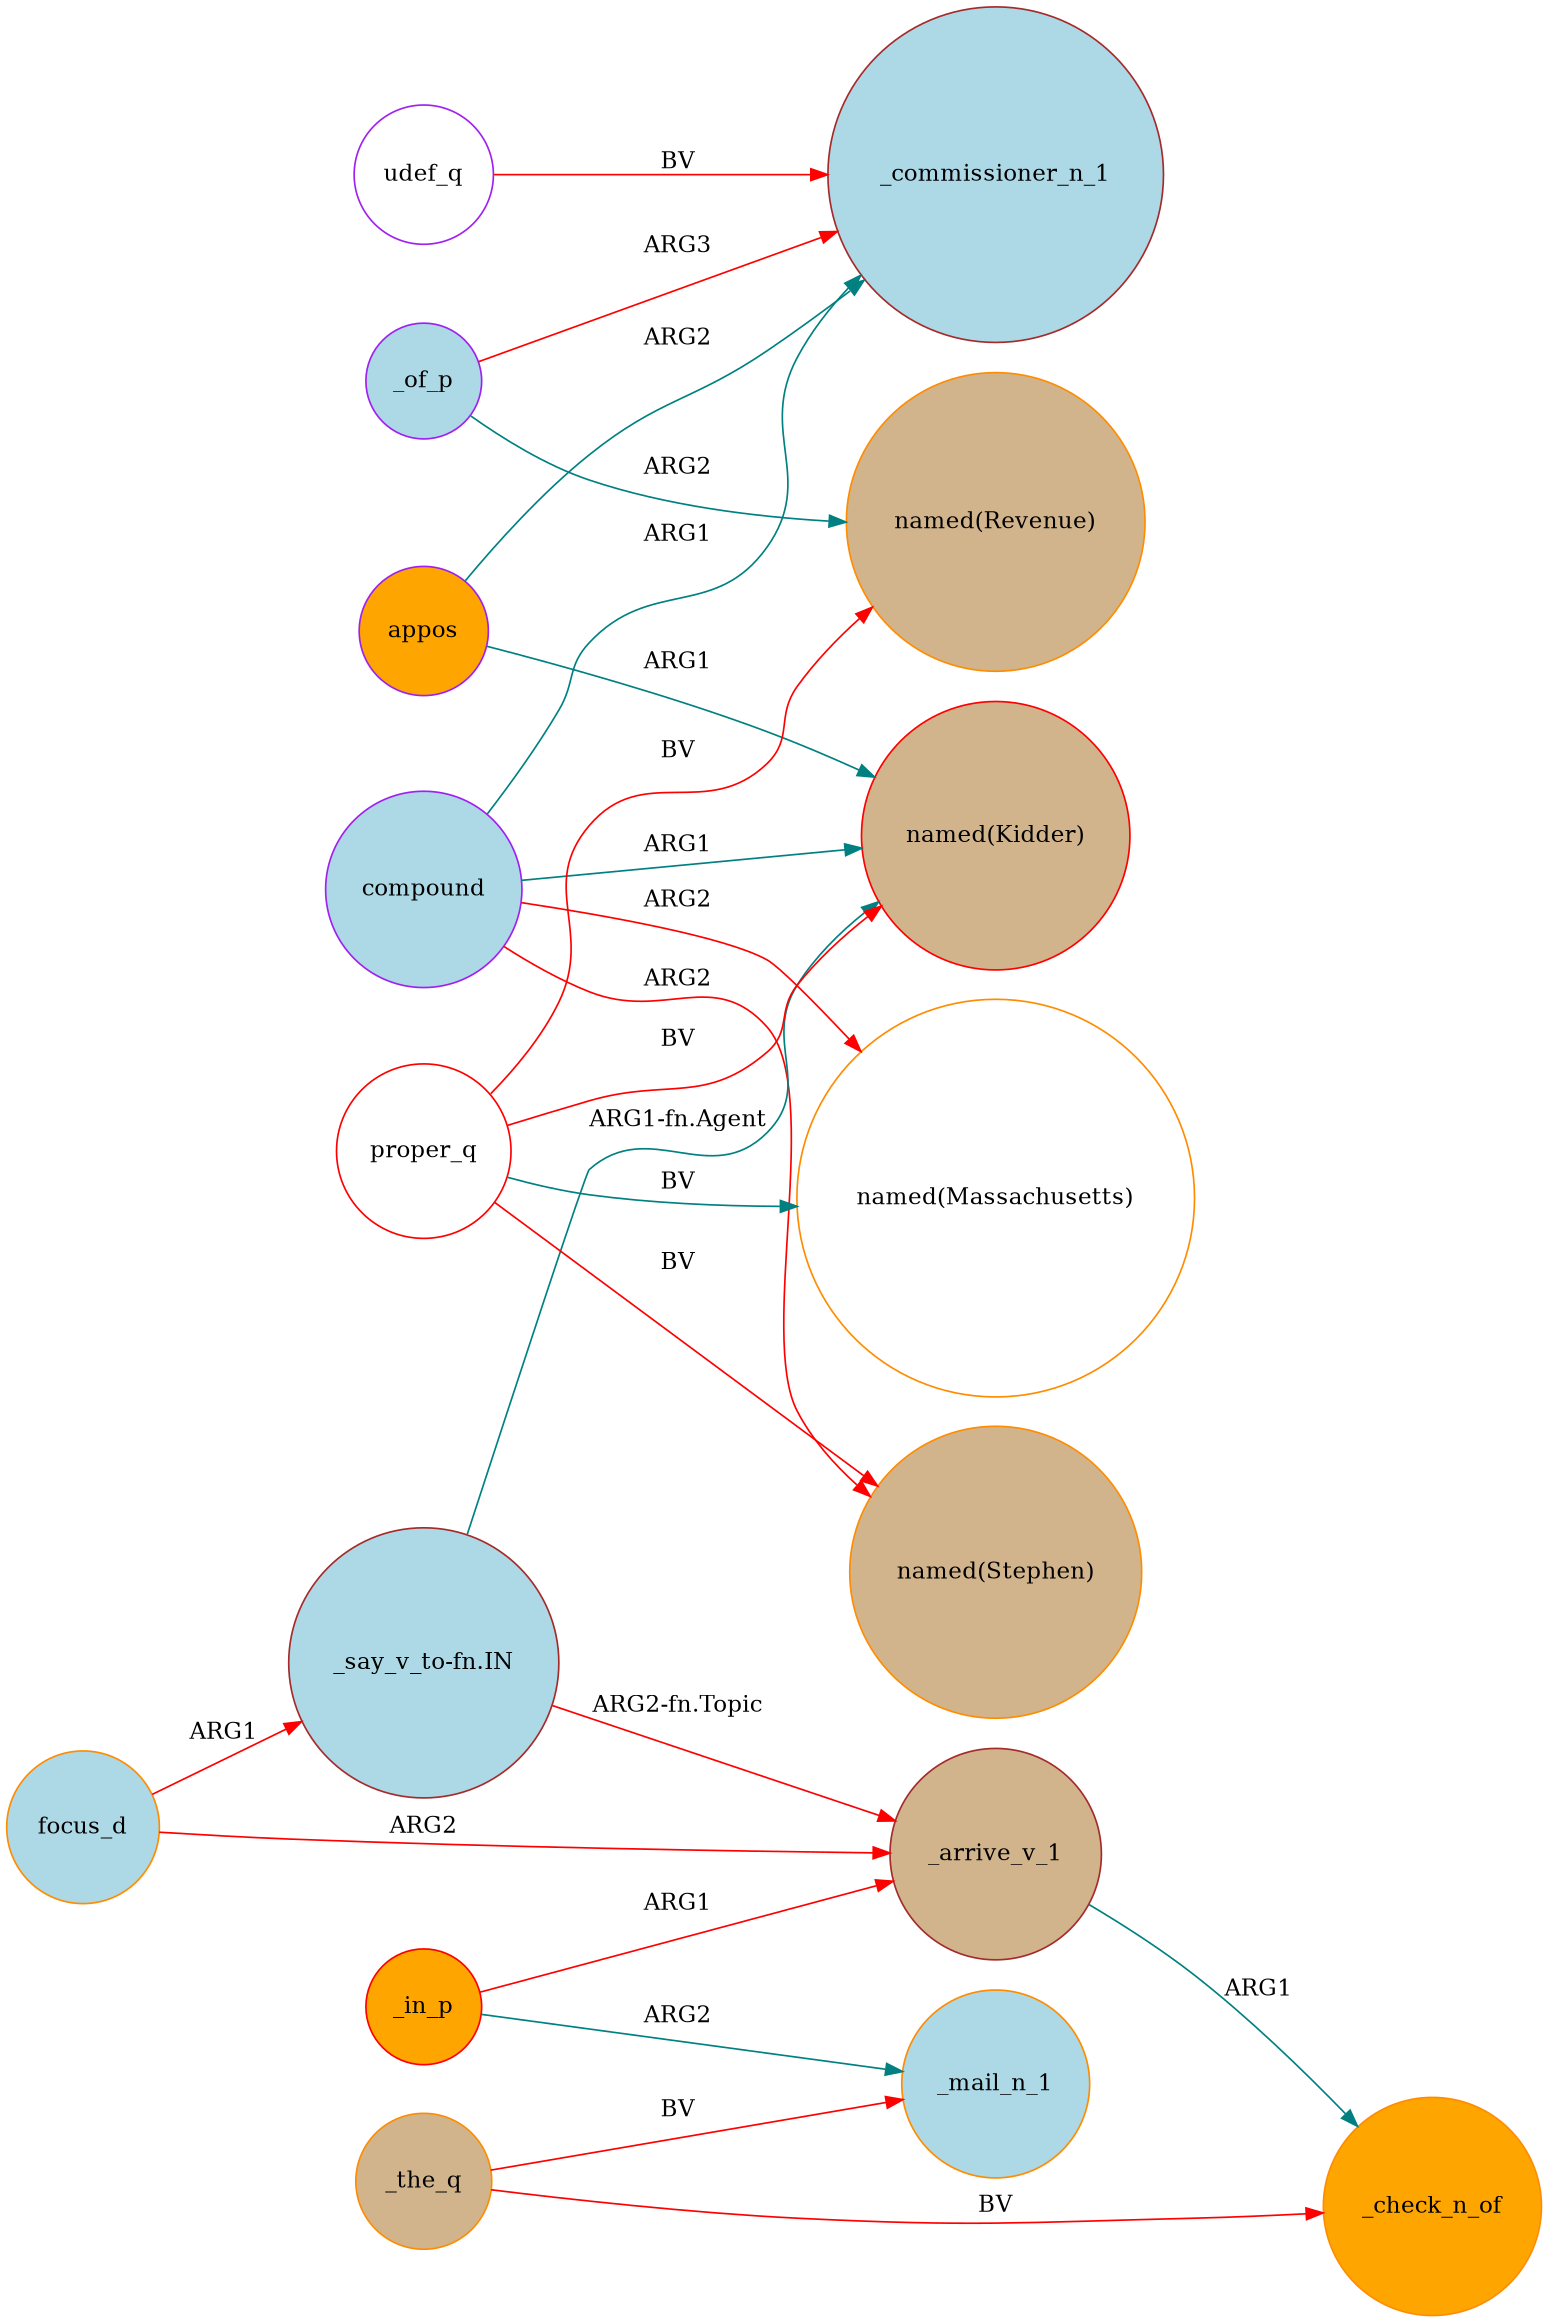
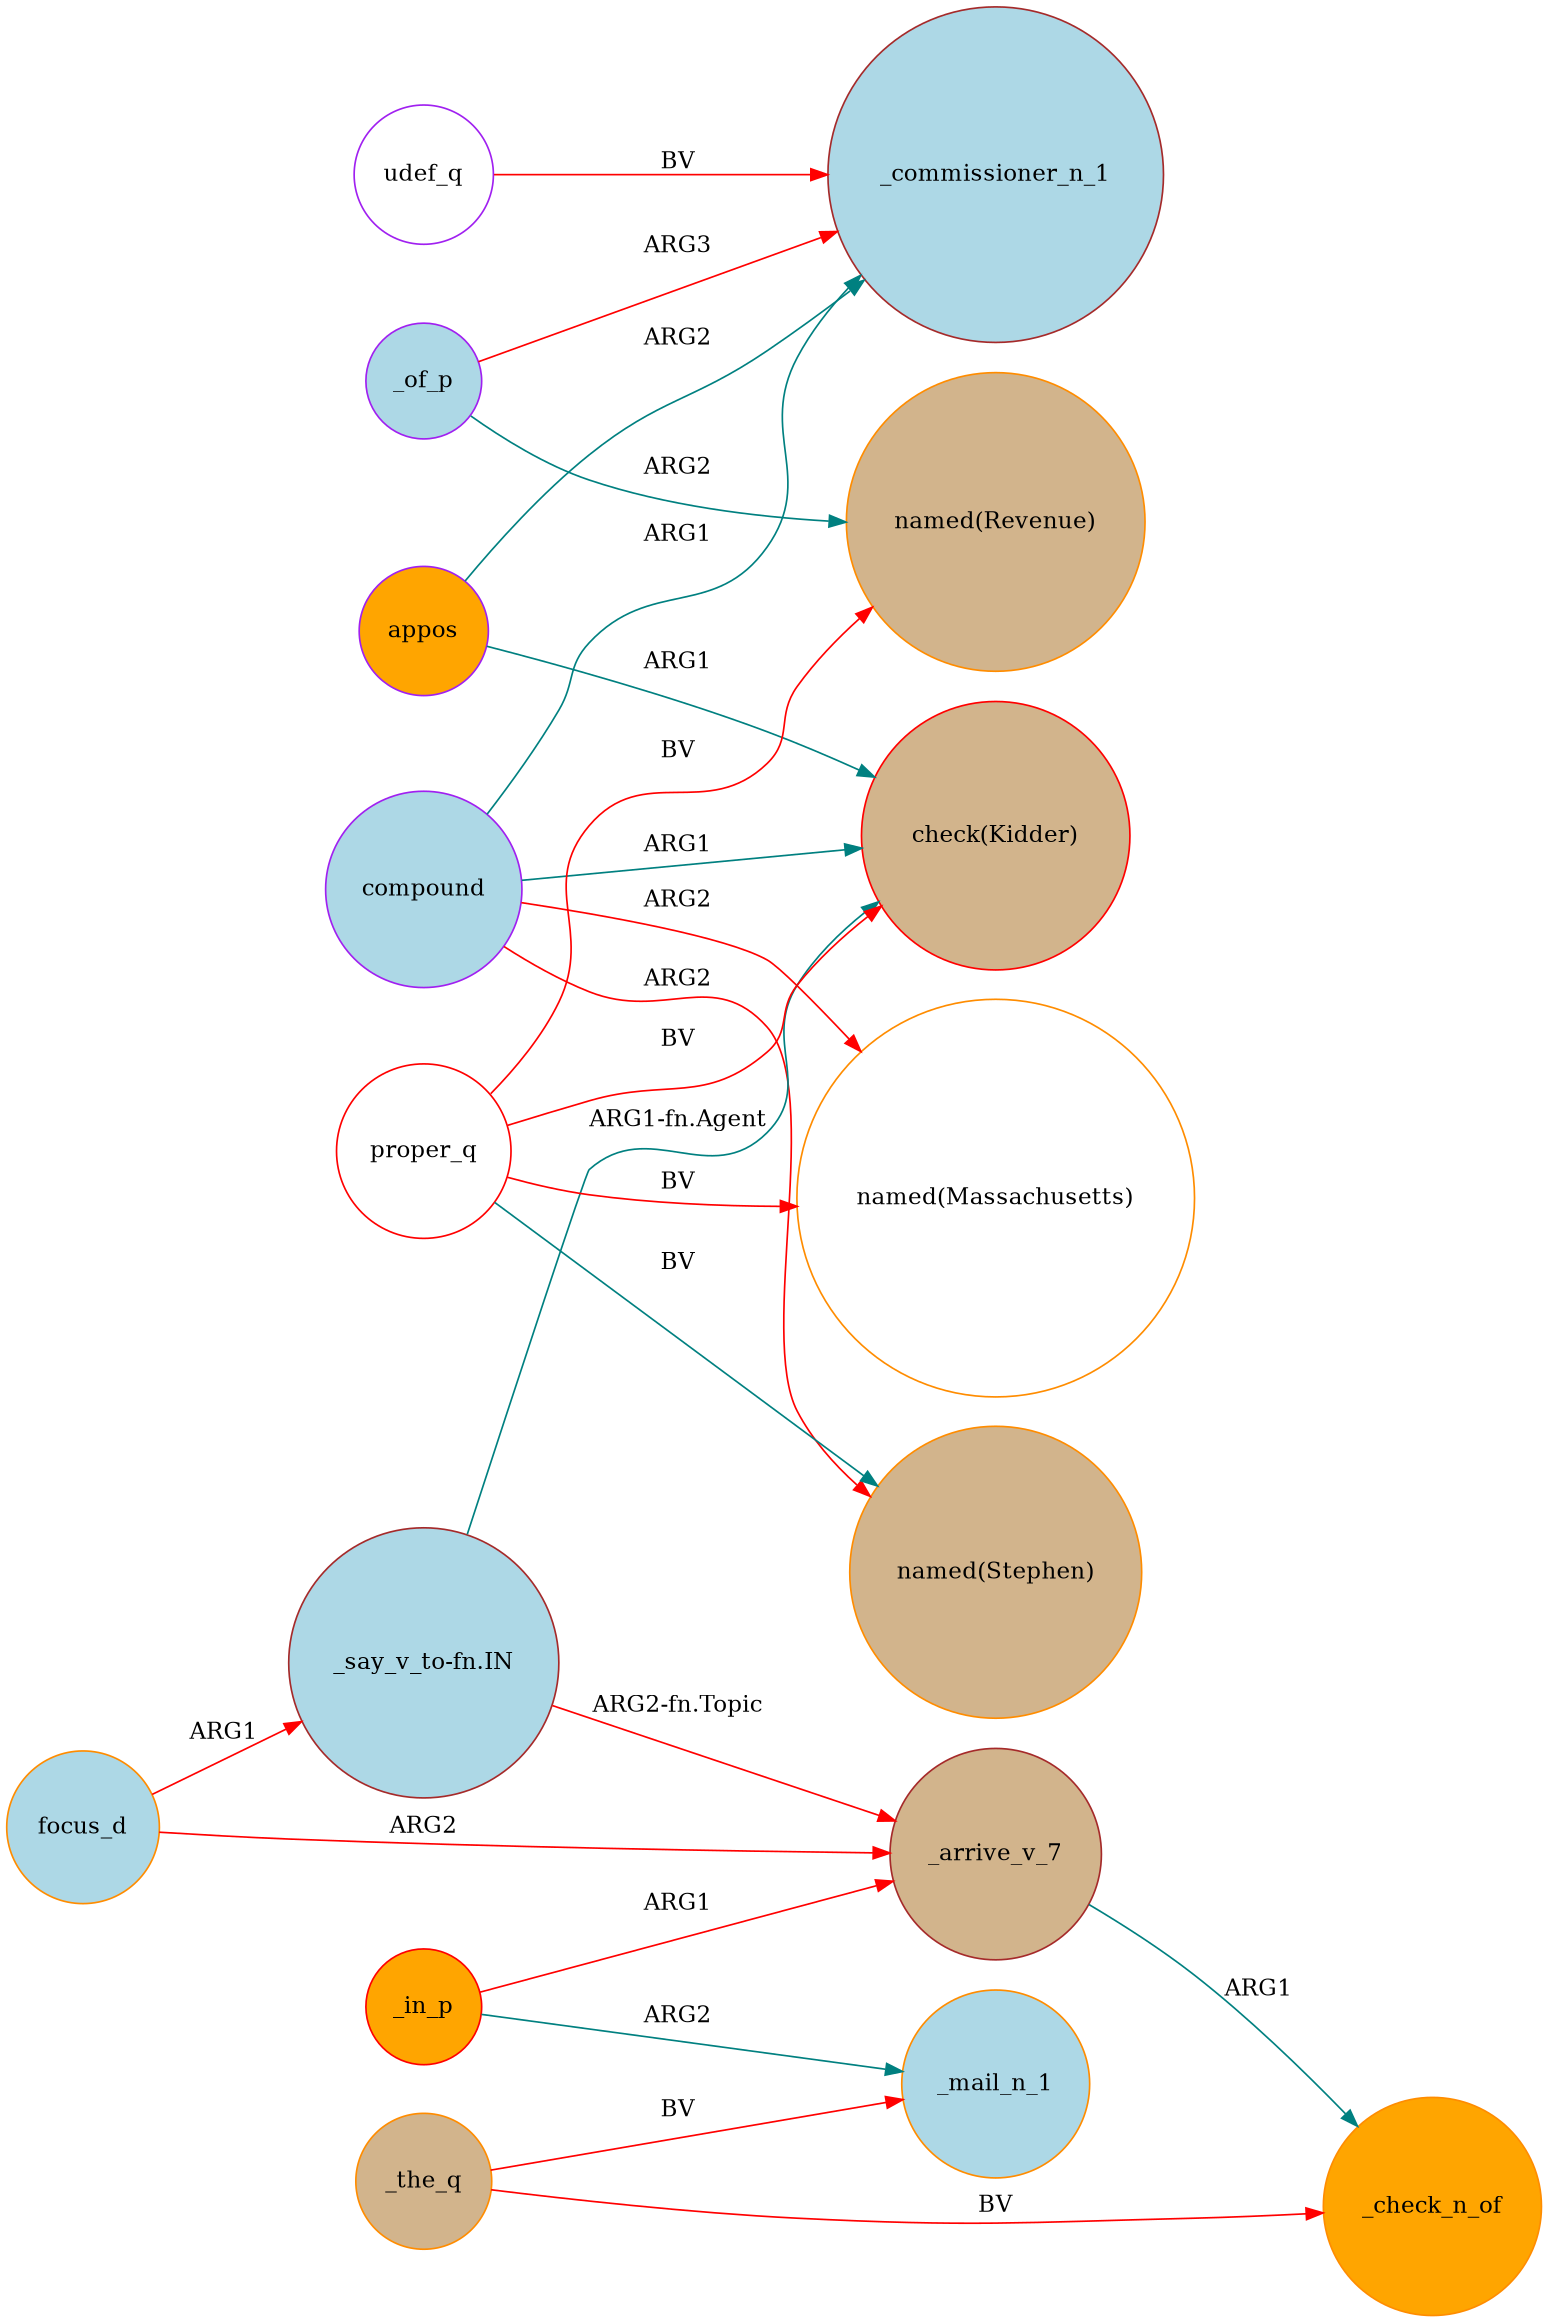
node "named(Kidder)": label "named(Kidder)" -> "check(Kidder)"
edge "proper_q" -> "named(Massachusetts)": color teal -> red
edge "proper_q" -> "named(Stephen)": color red -> teal
node "_arrive_v_1": label "_arrive_v_1" -> "_arrive_v_7"
